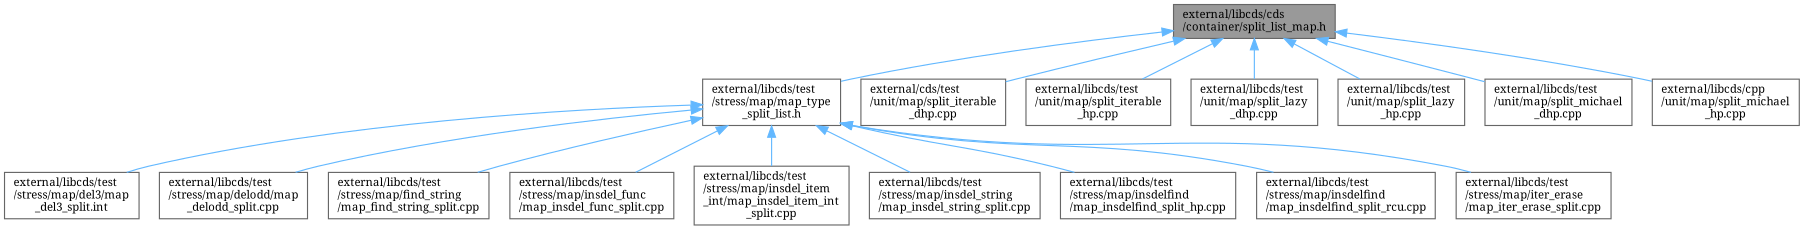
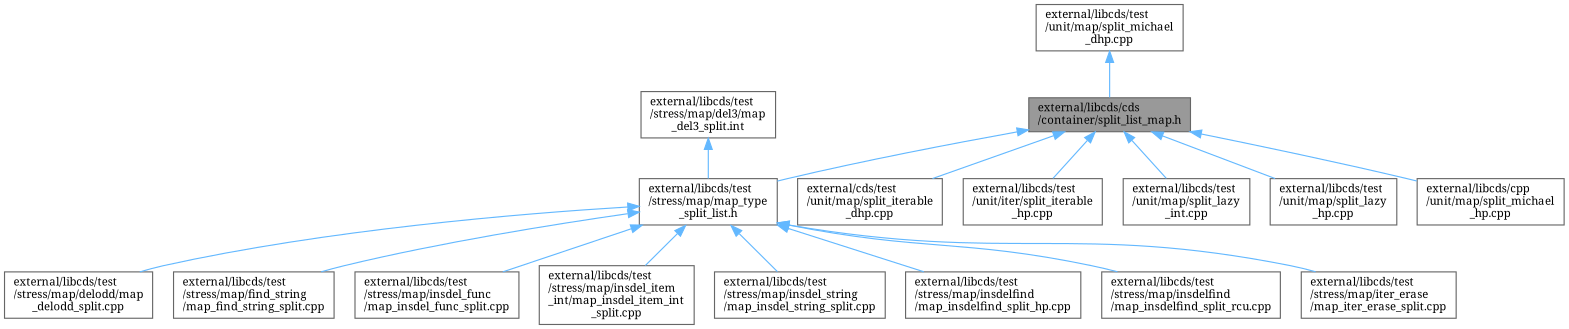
edge "external/libcds/test /unit/map/split_michael _dhp.cpp" -> "external/libcds/cds /container/split_list_map.h": reversed
node "external/libcds/test /unit/map/split_iterable _hp.cpp": label "external/libcds/test /unit/map/split_iterable _hp.cpp" -> "external/libcds/test /unit/iter/split_iterable _hp.cpp"
node "external/libcds/test /unit/map/split_lazy _dhp.cpp": label "external/libcds/test /unit/map/split_lazy _dhp.cpp" -> "external/libcds/test /unit/map/split_lazy _int.cpp"
edge "external/libcds/test /stress/map/del3/map _del3_split.int" -> "external/libcds/test /stress/map/map_type _split_list.h": reversed
